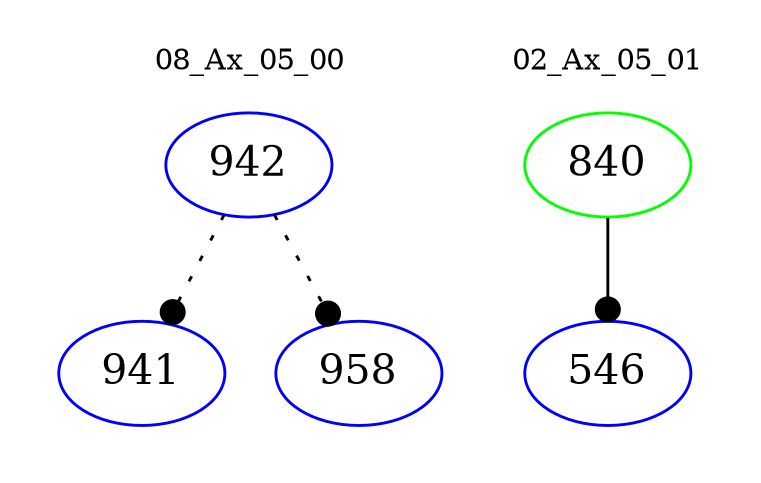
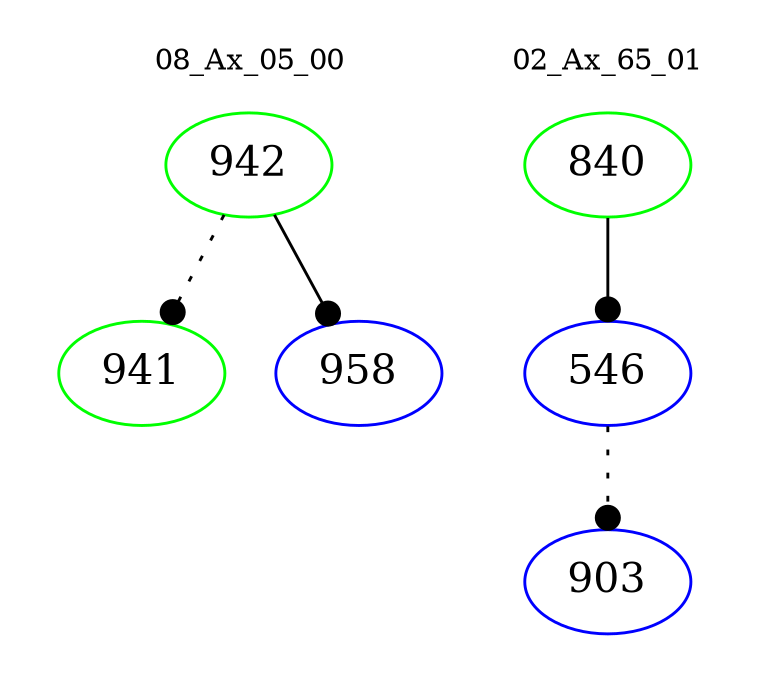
cluster "02_Ax_05_01": label "02_Ax_05_01" -> "02_Ax_65_01"
node "942": color blue -> green
edge "942" -> "958": style dotted -> solid
node "941": color blue -> green
node "903": added
